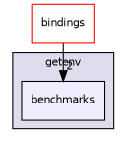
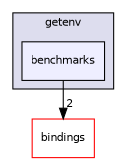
edge "bindings" -> "benchmarks": reversed
